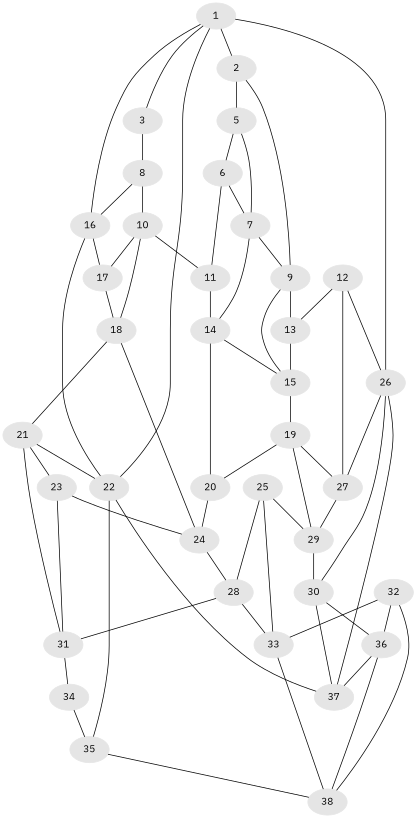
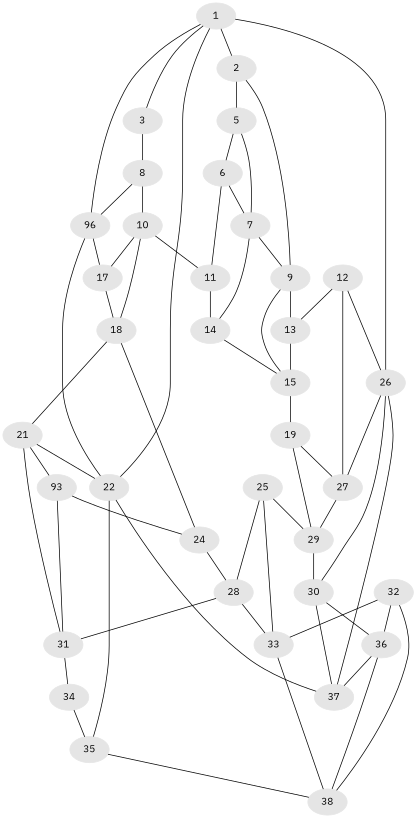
node "16": label "16" -> "96"
node "23": label "23" -> "93"
node "20": removed
